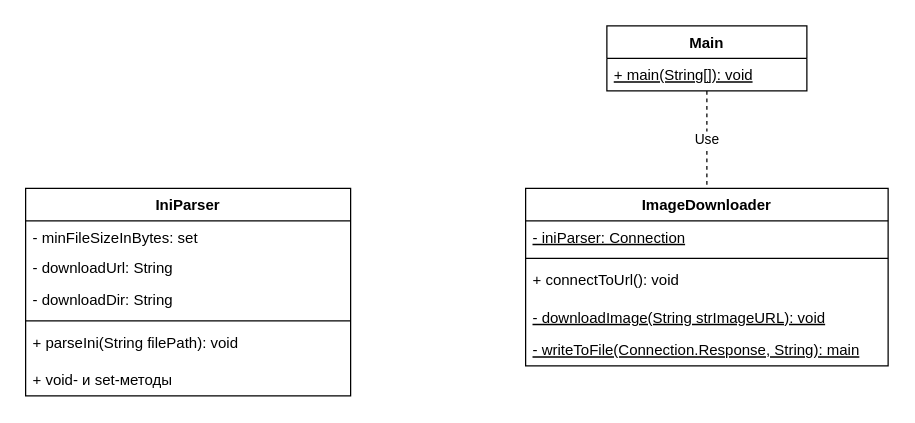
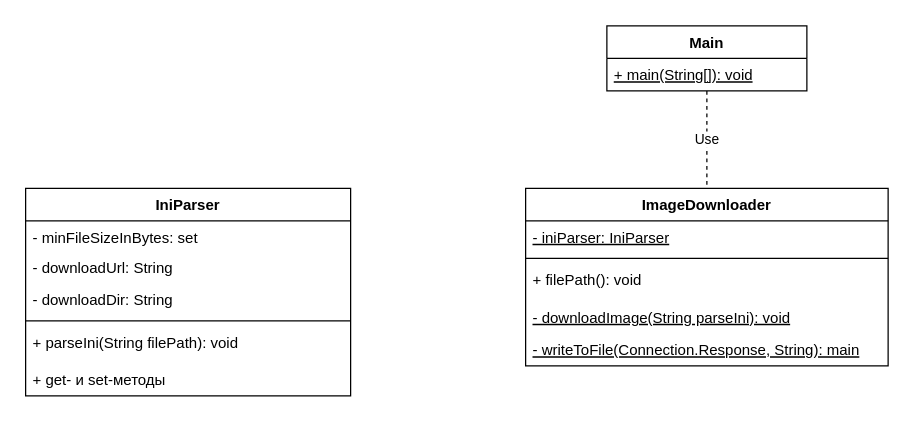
node "- iniParser: Connection": label "- iniParser: Connection" -> "- iniParser: IniParser"
node "+ connectToUrl(): void": label "+ connectToUrl(): void" -> "+ filePath(): void"
node "- downloadImage(String strImageURL): void": label "- downloadImage(String strImageURL): void" -> "- downloadImage(String parseIni): void"
node "+ void- и set-методы": label "+ void- и set-методы" -> "+ get- и set-методы"
